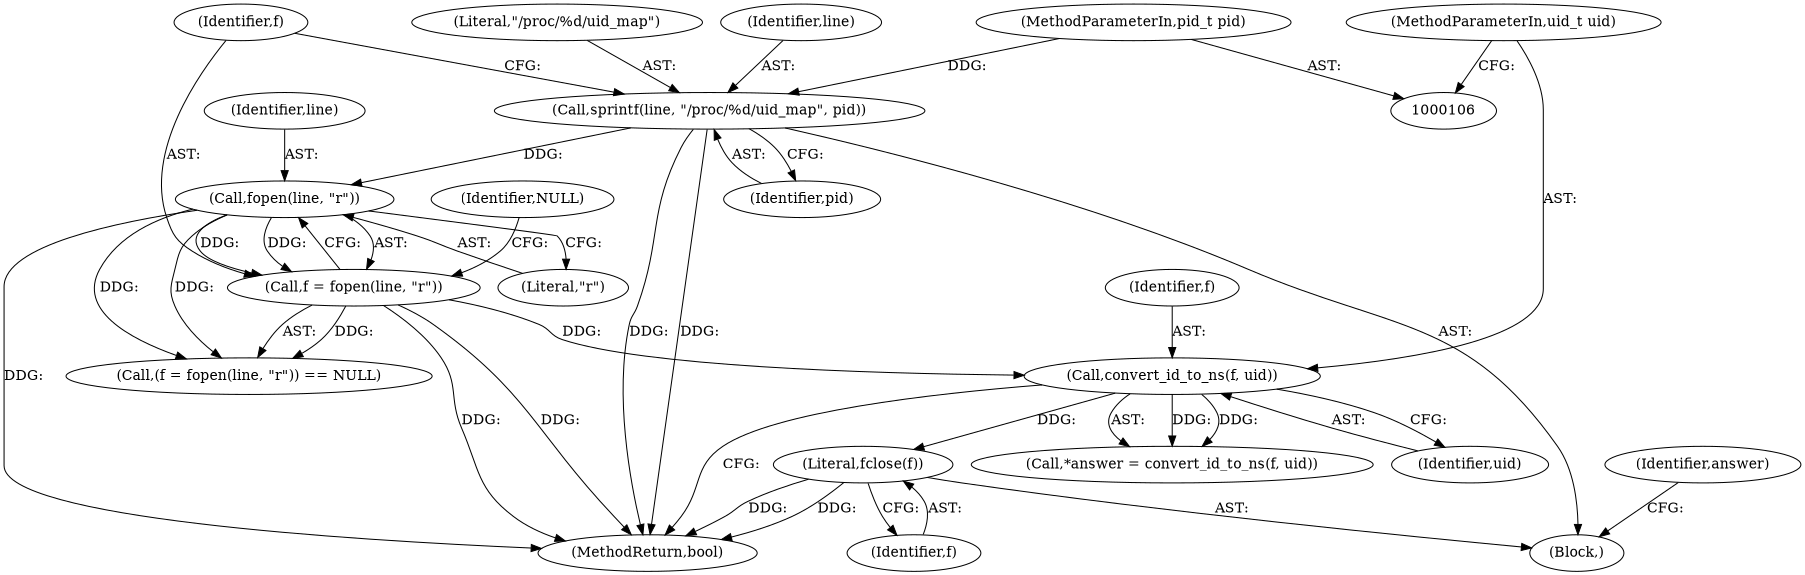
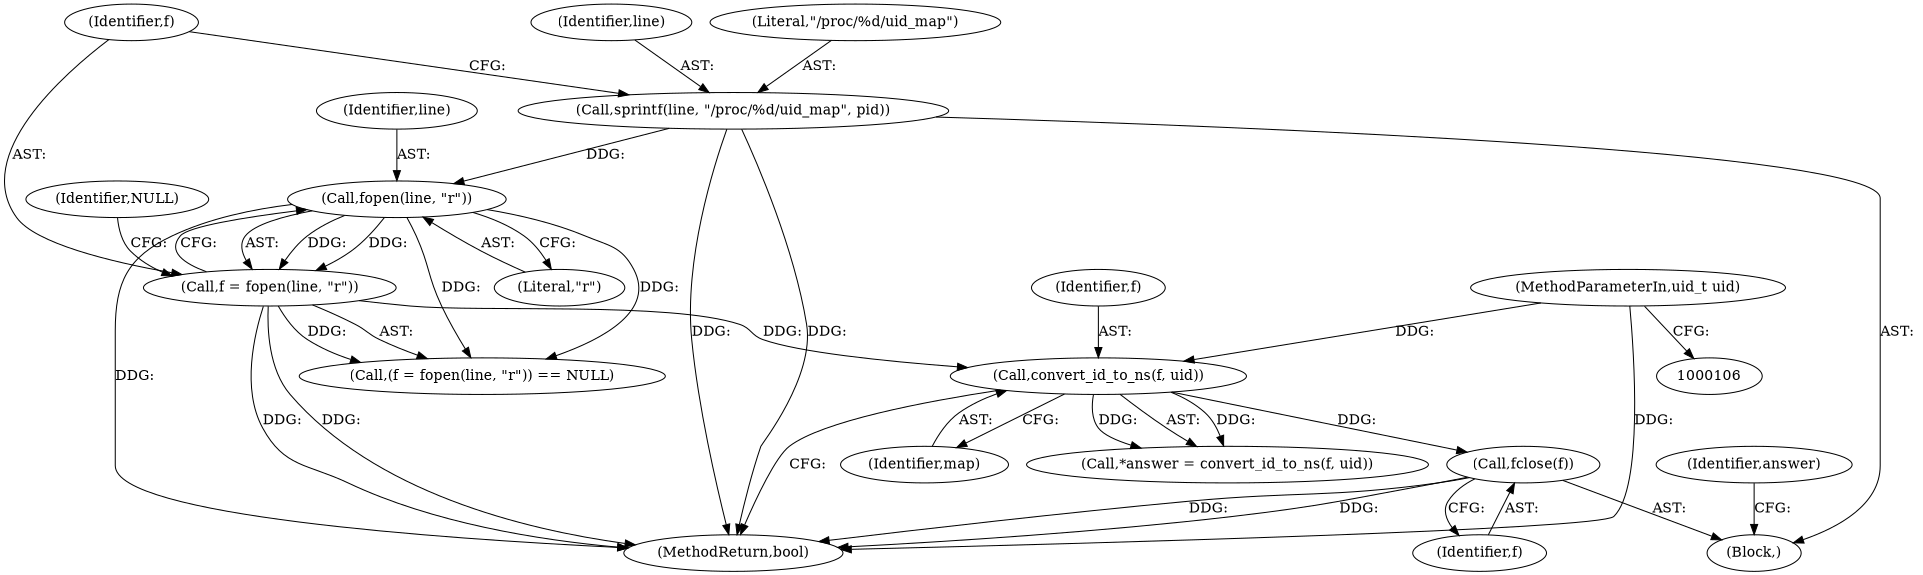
node "(MethodParameterIn,pid_t pid)": removed
node "(Identifier,pid)": removed
edge "(MethodParameterIn,uid_t uid)" -> "(Call,convert_id_to_ns(f, uid))": label "AST: " -> "DDG: "
node "(Literal,fclose(f))": label "(Literal,fclose(f))" -> "(Call,fclose(f))"
node "(Identifier,uid)": label "(Identifier,uid)" -> "(Identifier,map)"
edge "(MethodParameterIn,uid_t uid)" -> "(MethodReturn,bool)": added, label "DDG:"
